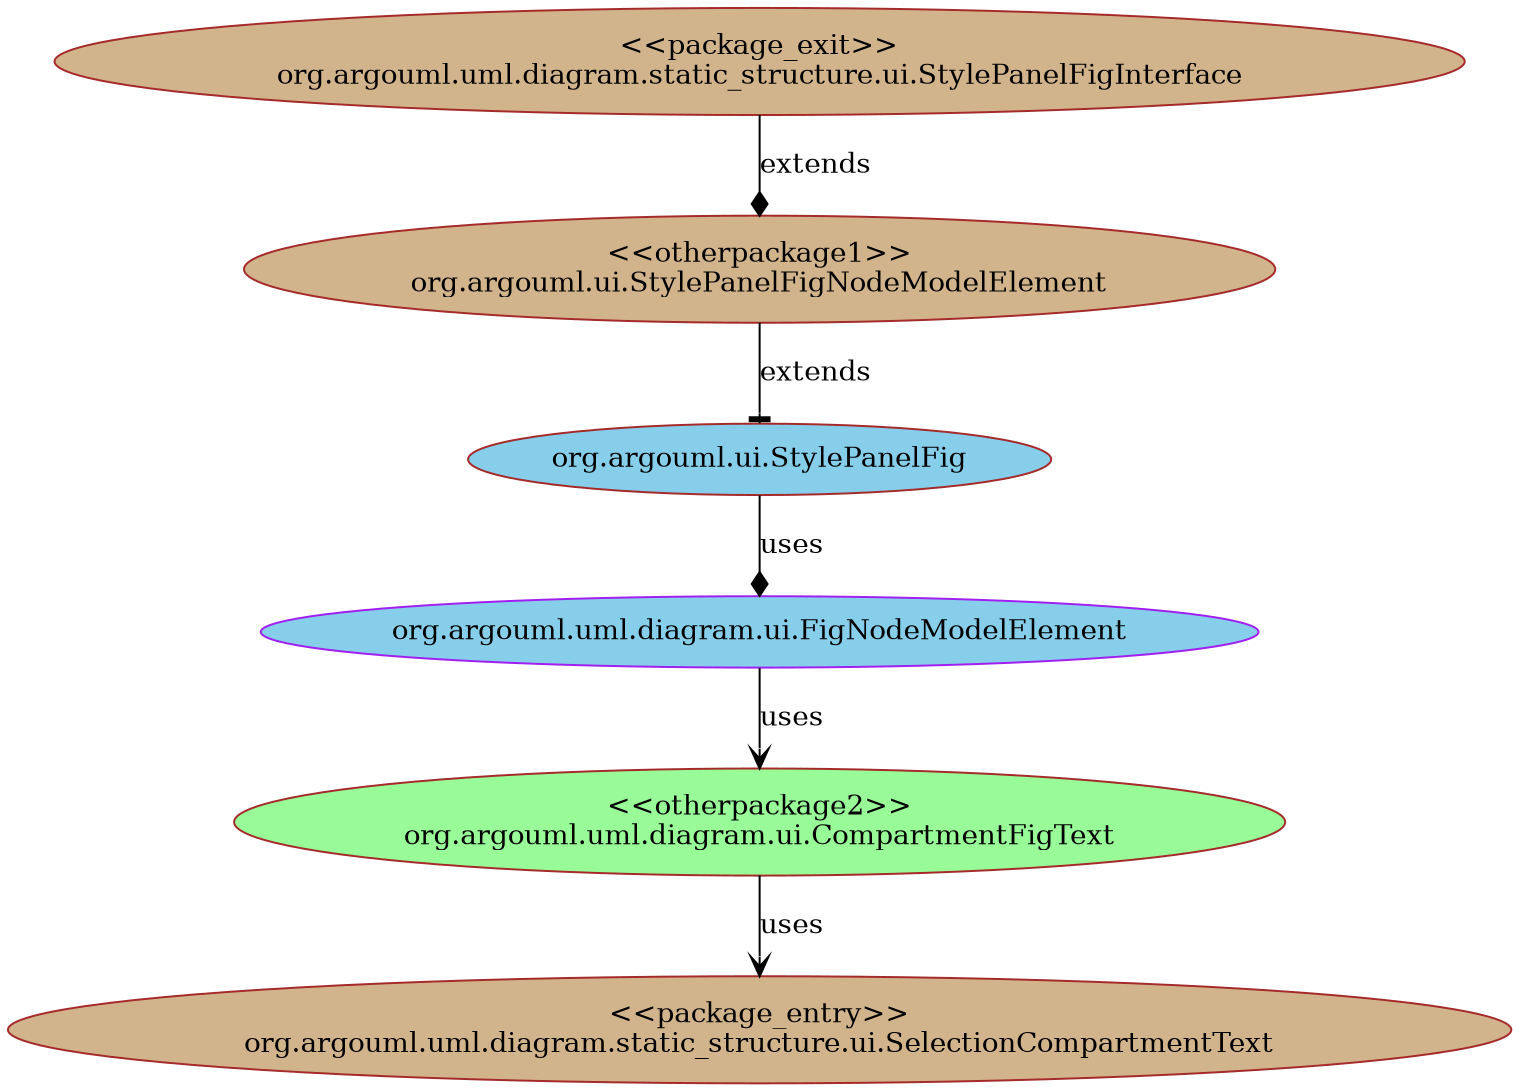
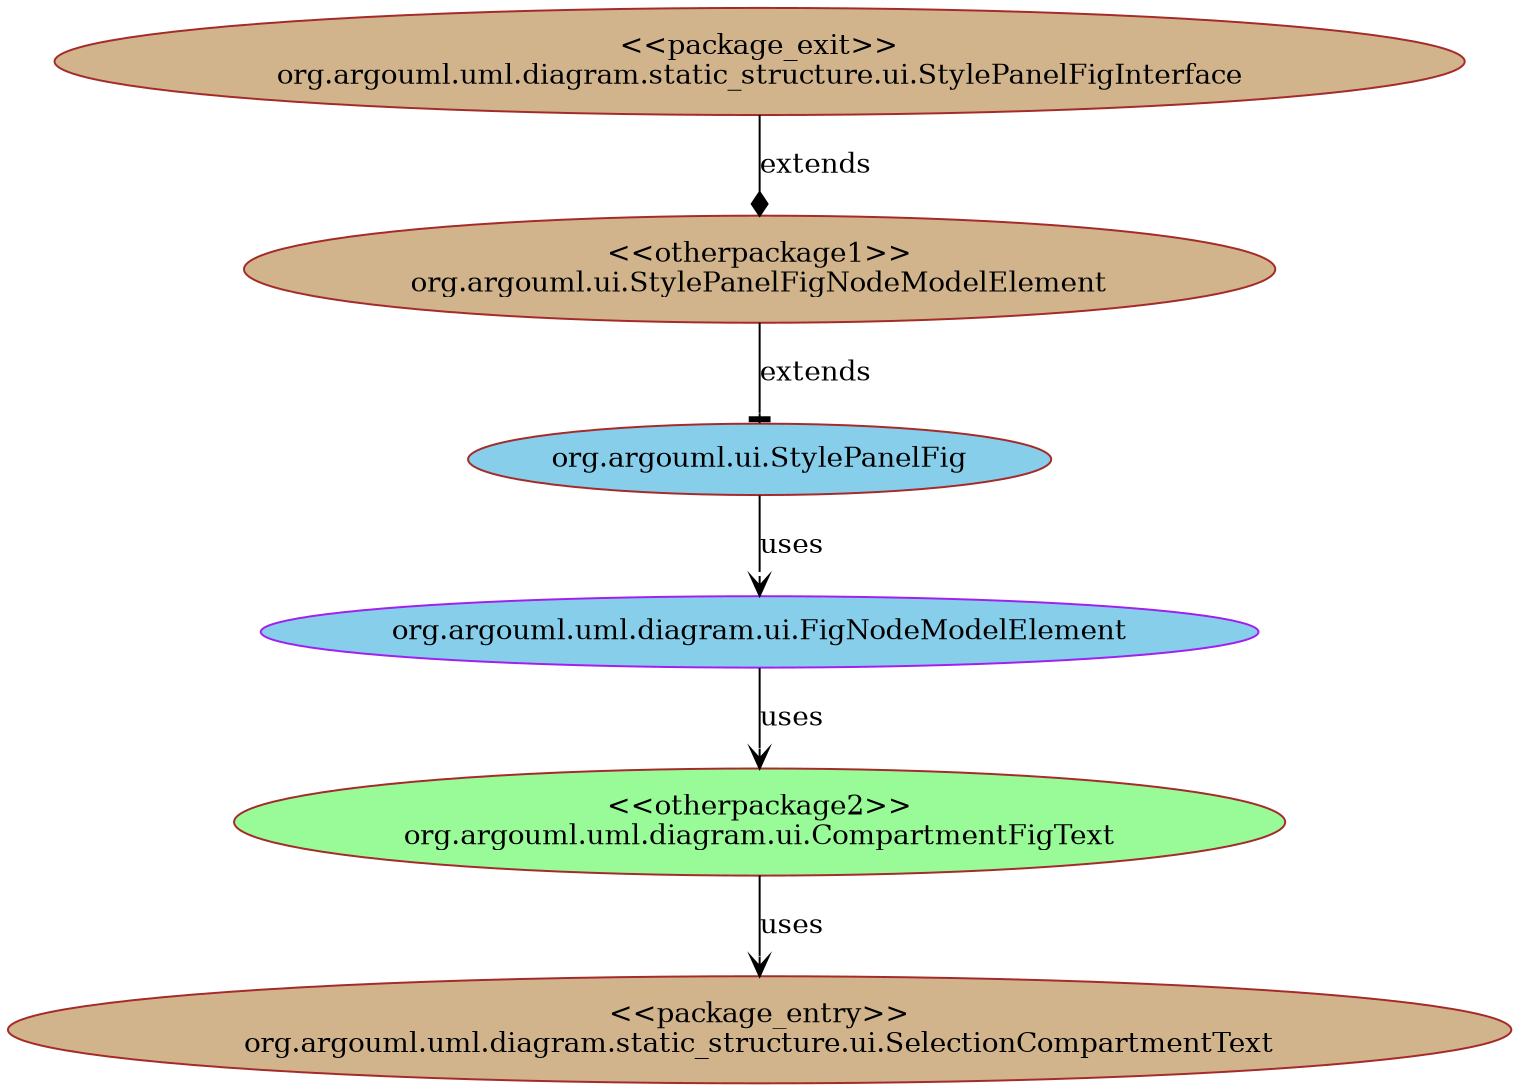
edge "org.argouml.ui.StylePanelFig" -> "org.argouml.uml.diagram.ui.FigNodeModelElement": arrowhead diamond -> vee
